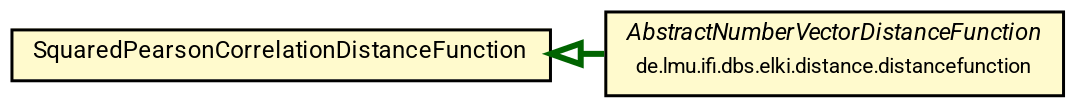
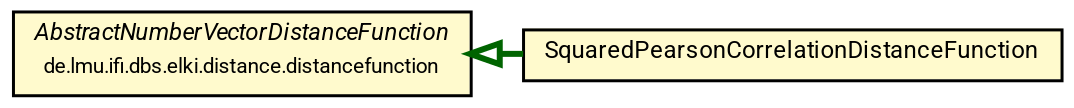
edge "AbstractNumberVectorDistanceFunction" -> "SquaredPearsonCorrelationDistanceFunction": reversed
